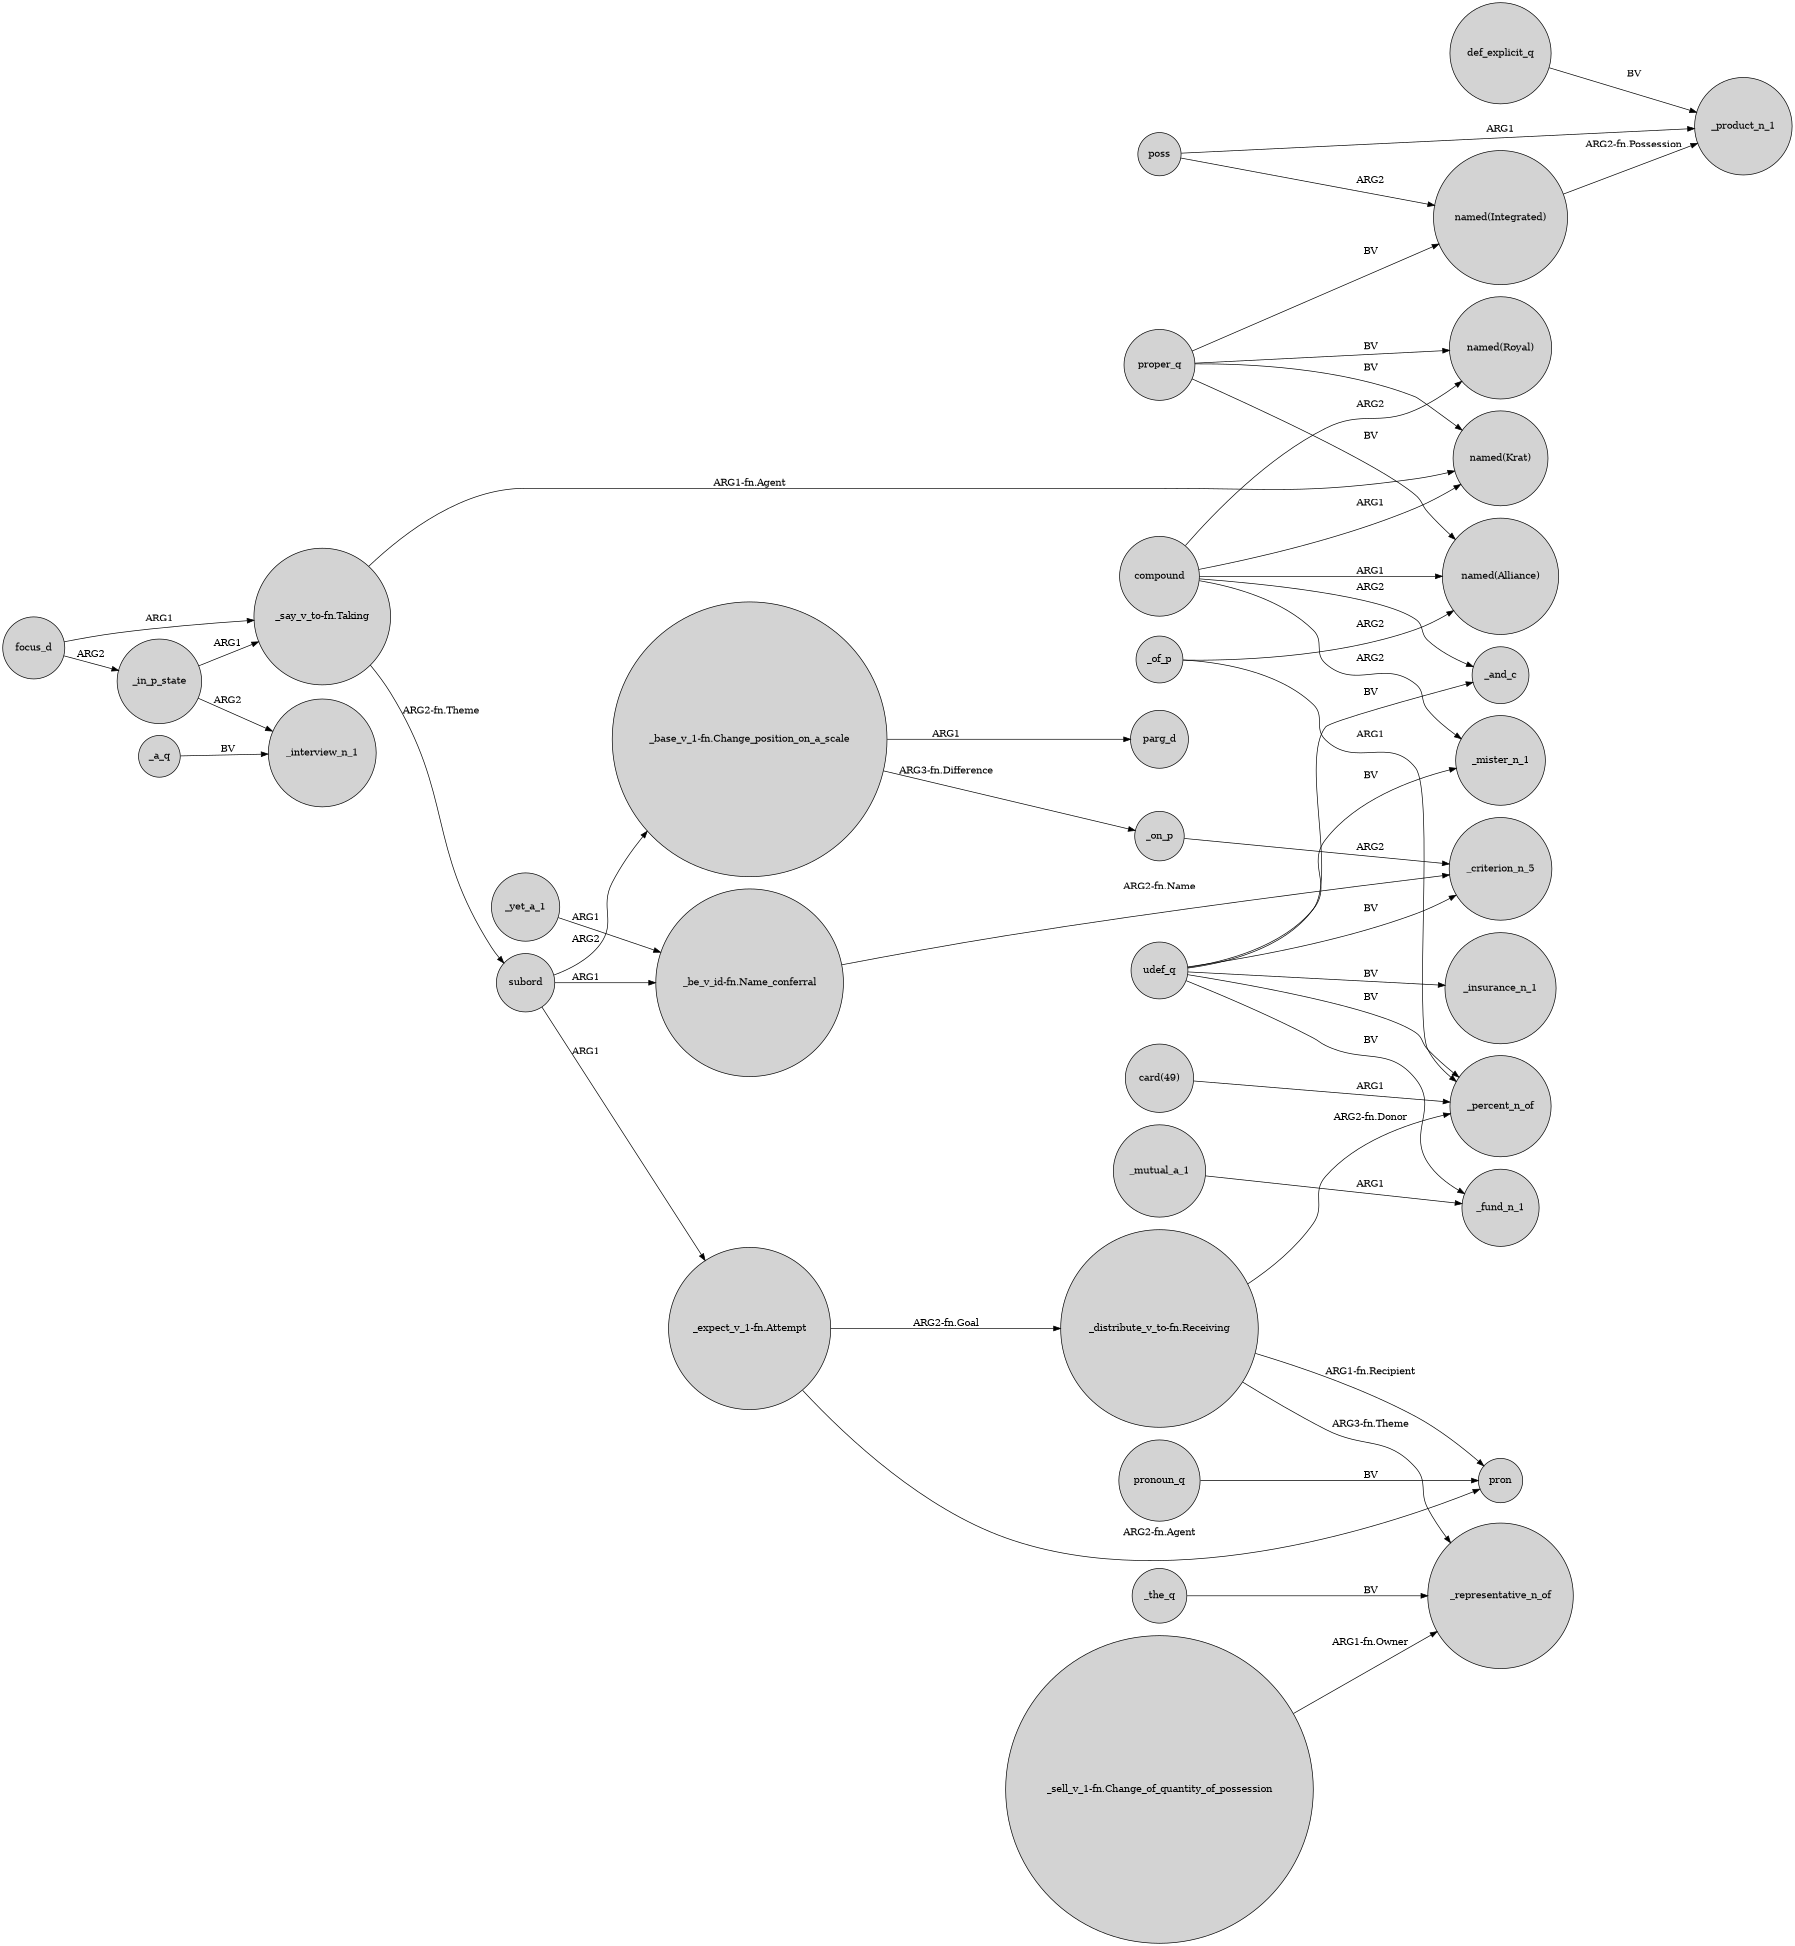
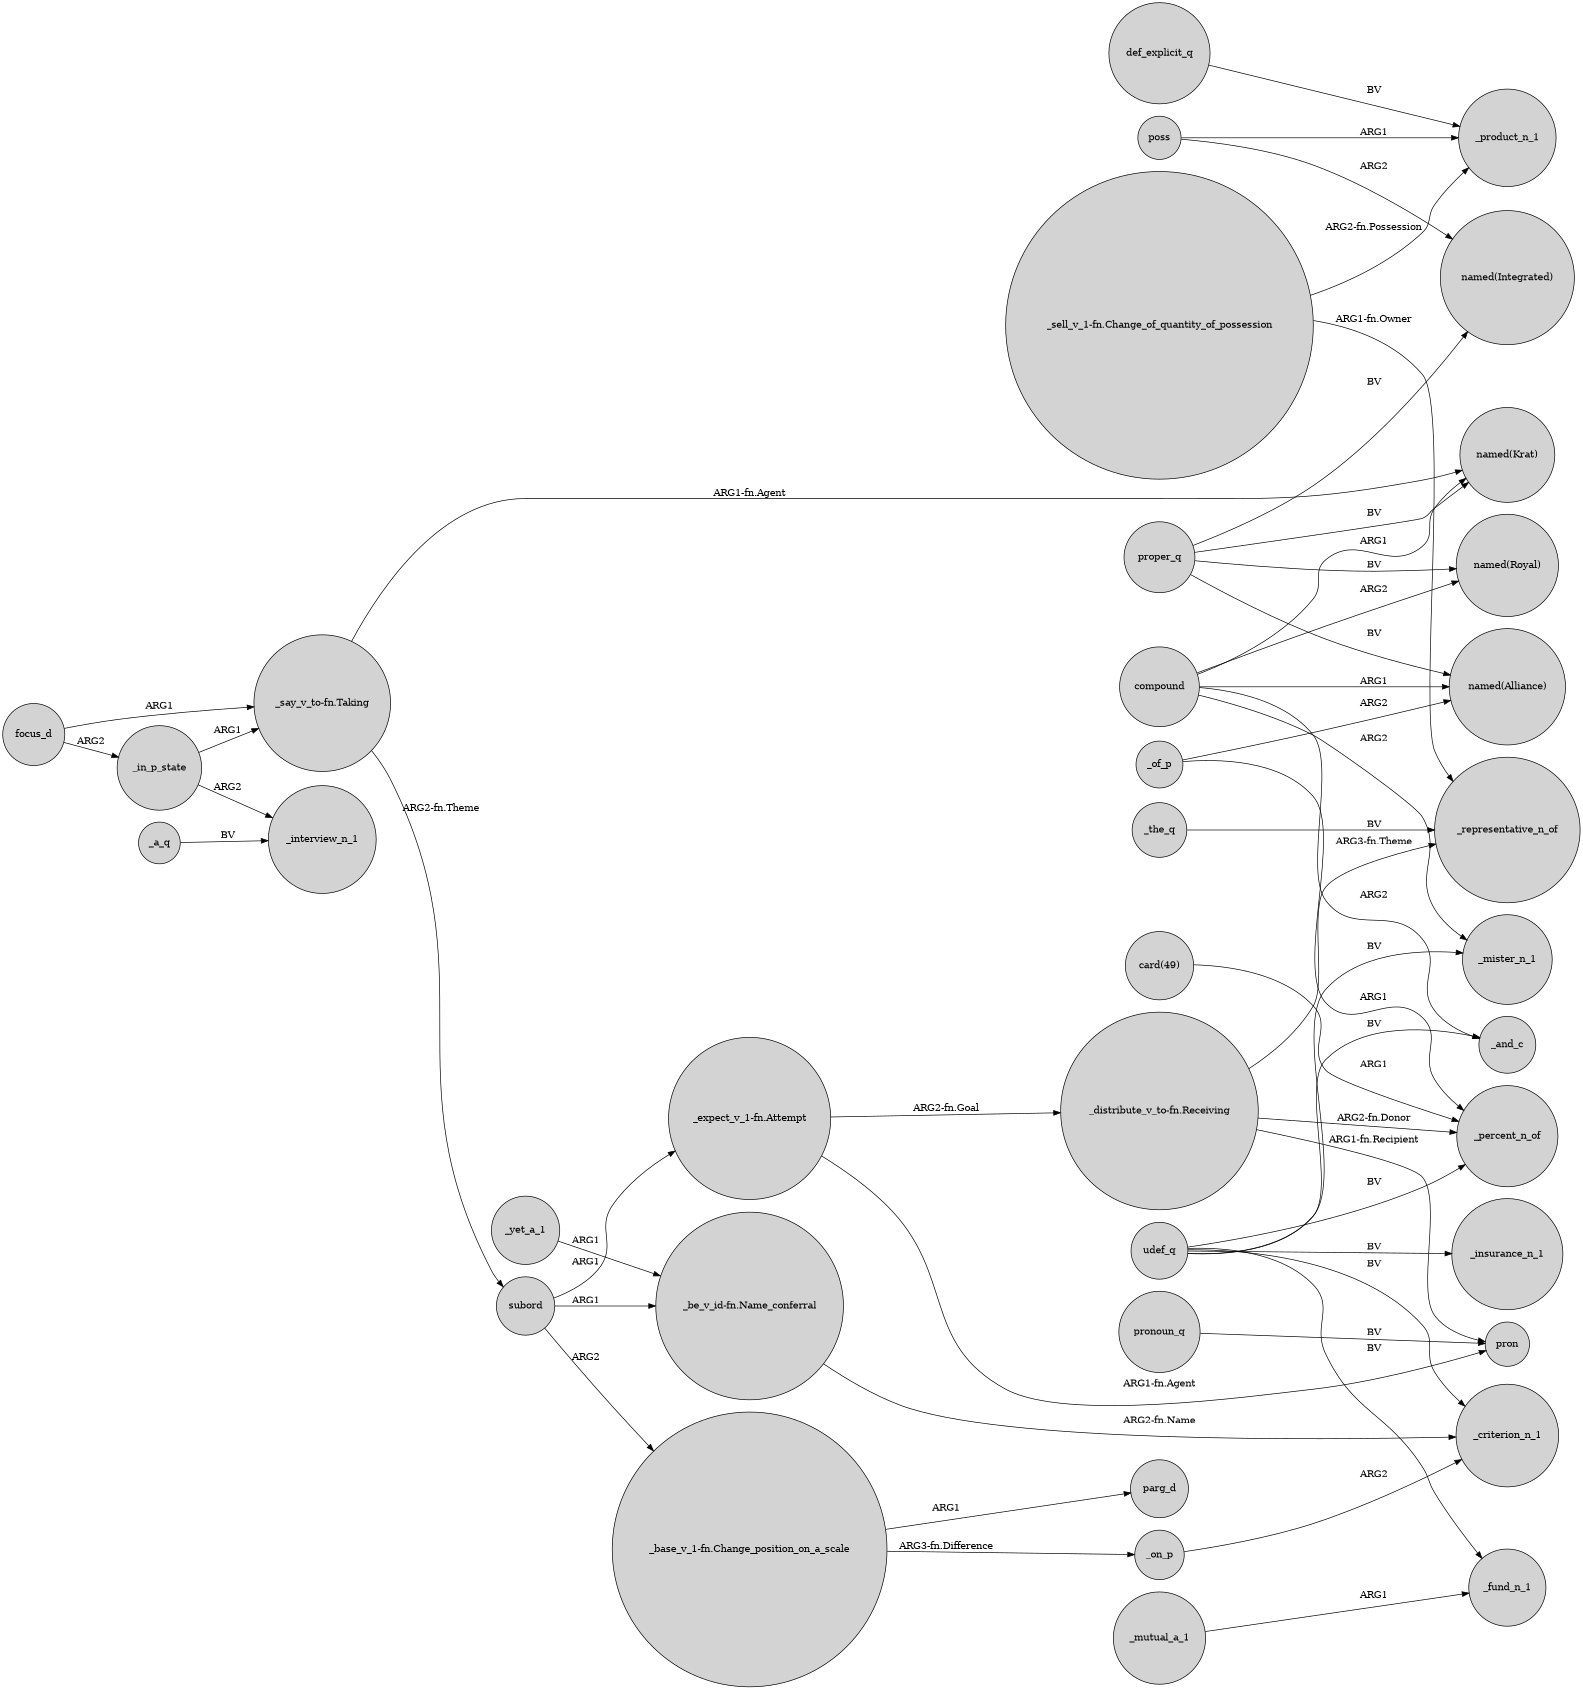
edge "named(Integrated)" -> "_product_n_1": now "_sell_v_1-fn.Change_of_quantity_of_possession" -> "_product_n_1"
node "_criterion_n_5": label "_criterion_n_5" -> "_criterion_n_1"
edge "_expect_v_1-fn.Attempt" -> "pron": label "ARG2-fn.Agent" -> "ARG1-fn.Agent"
